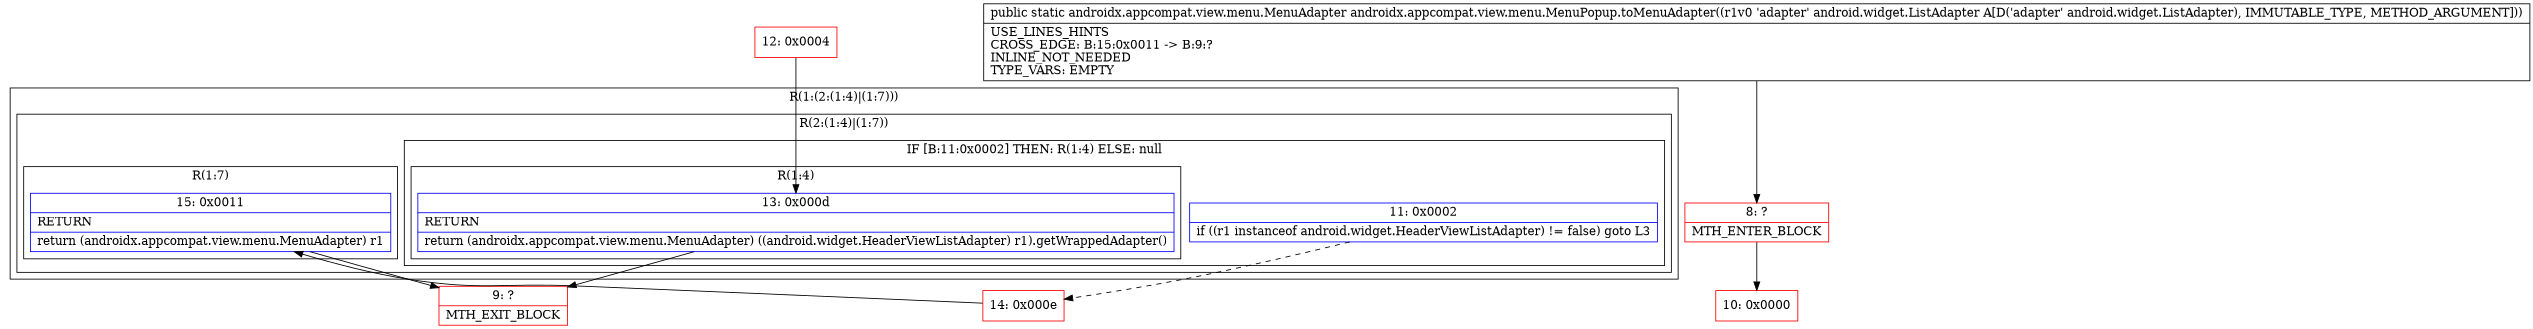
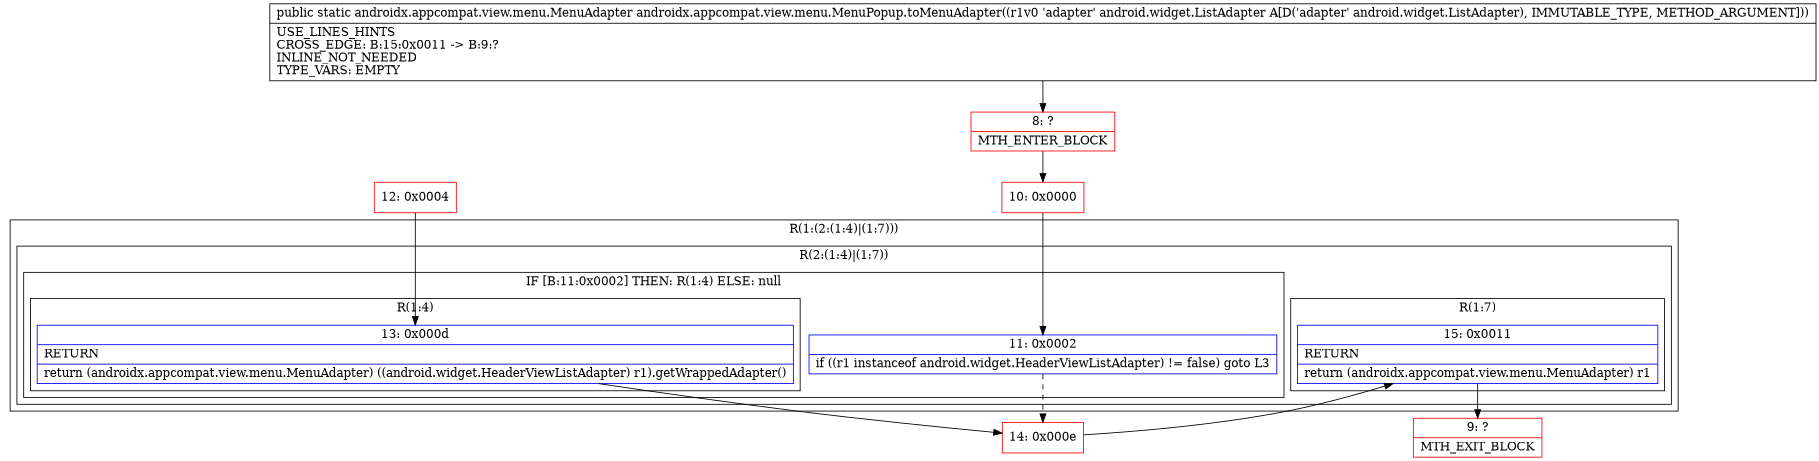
edge "10: 0x0000" -> "11: 0x0002": added
edge "13: 0x000d" -> "9: ?": now "13: 0x000d" -> "14: 0x000e"
